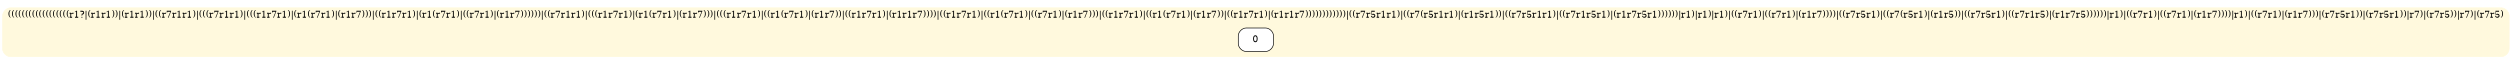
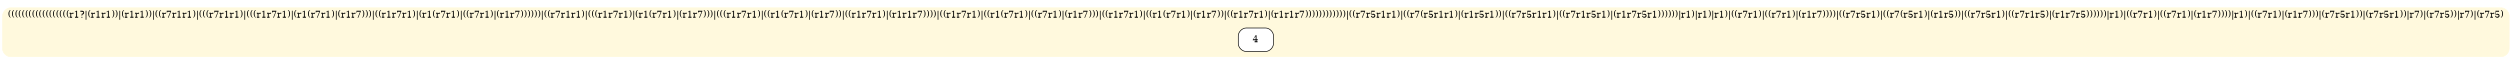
node "0": label "0" -> "4"
